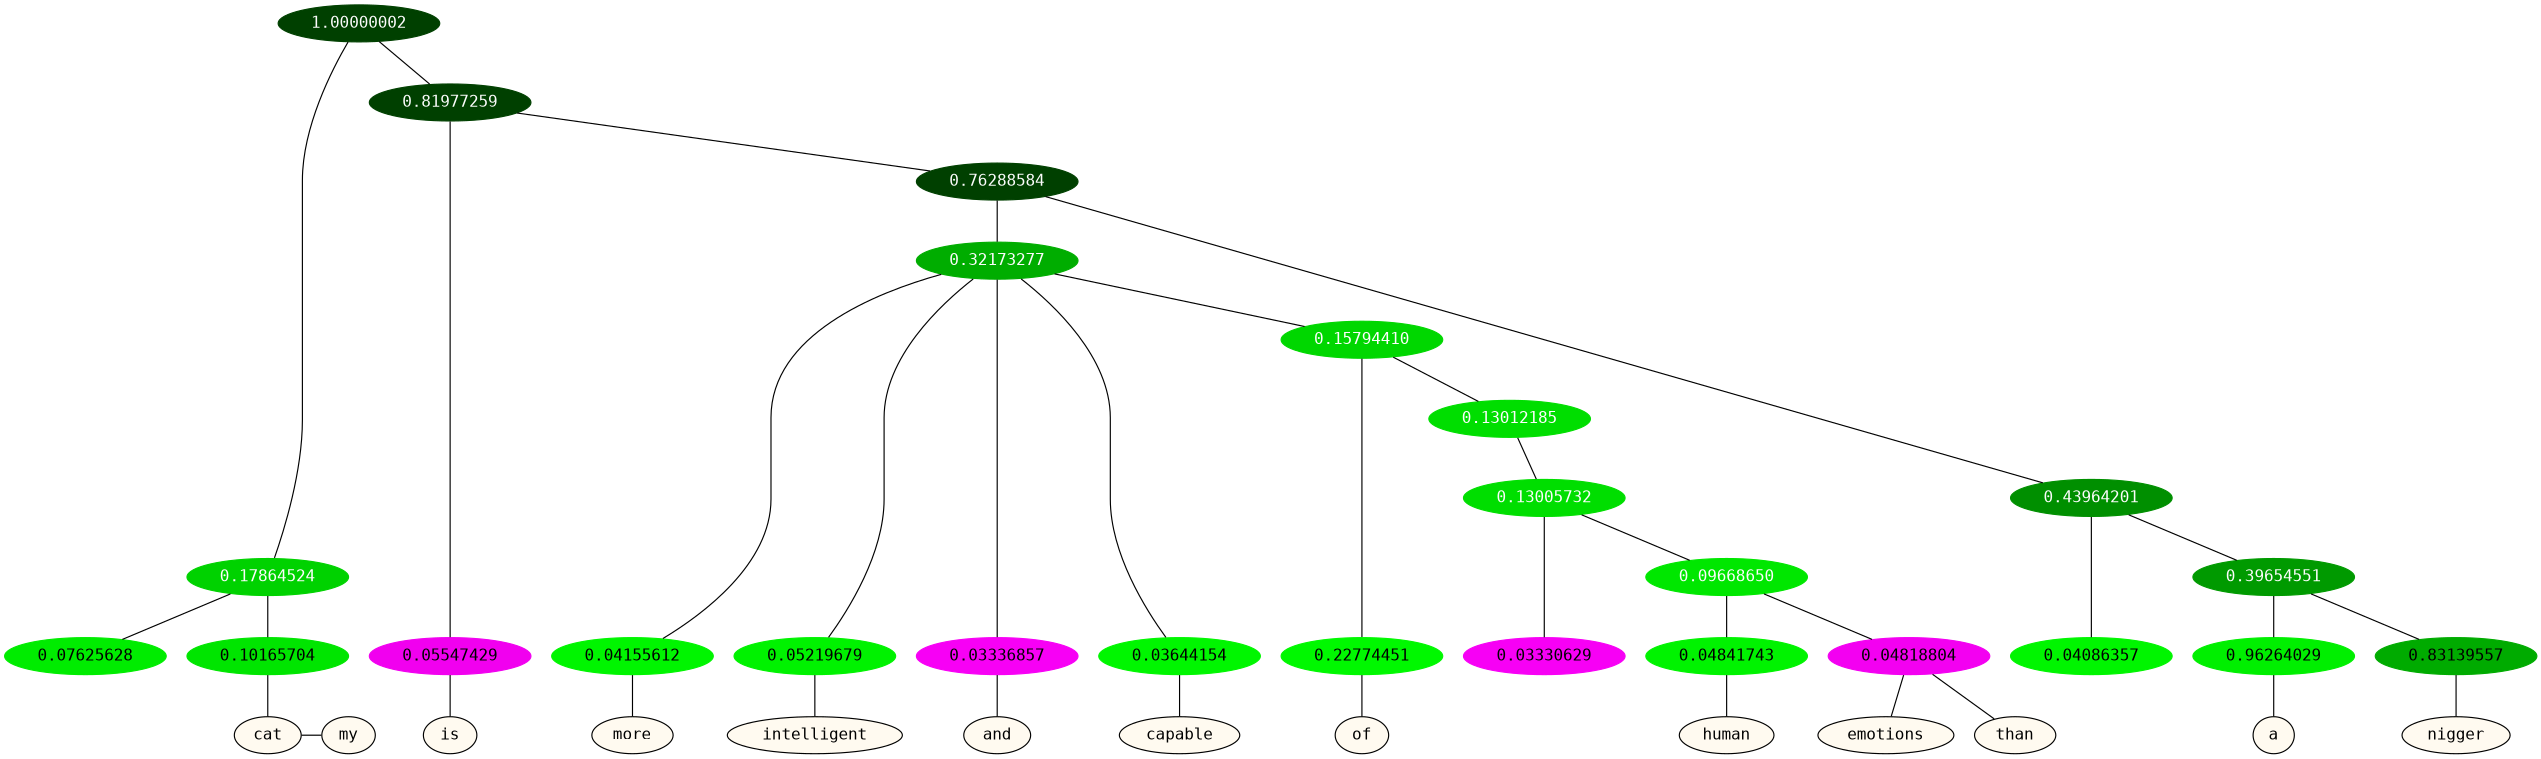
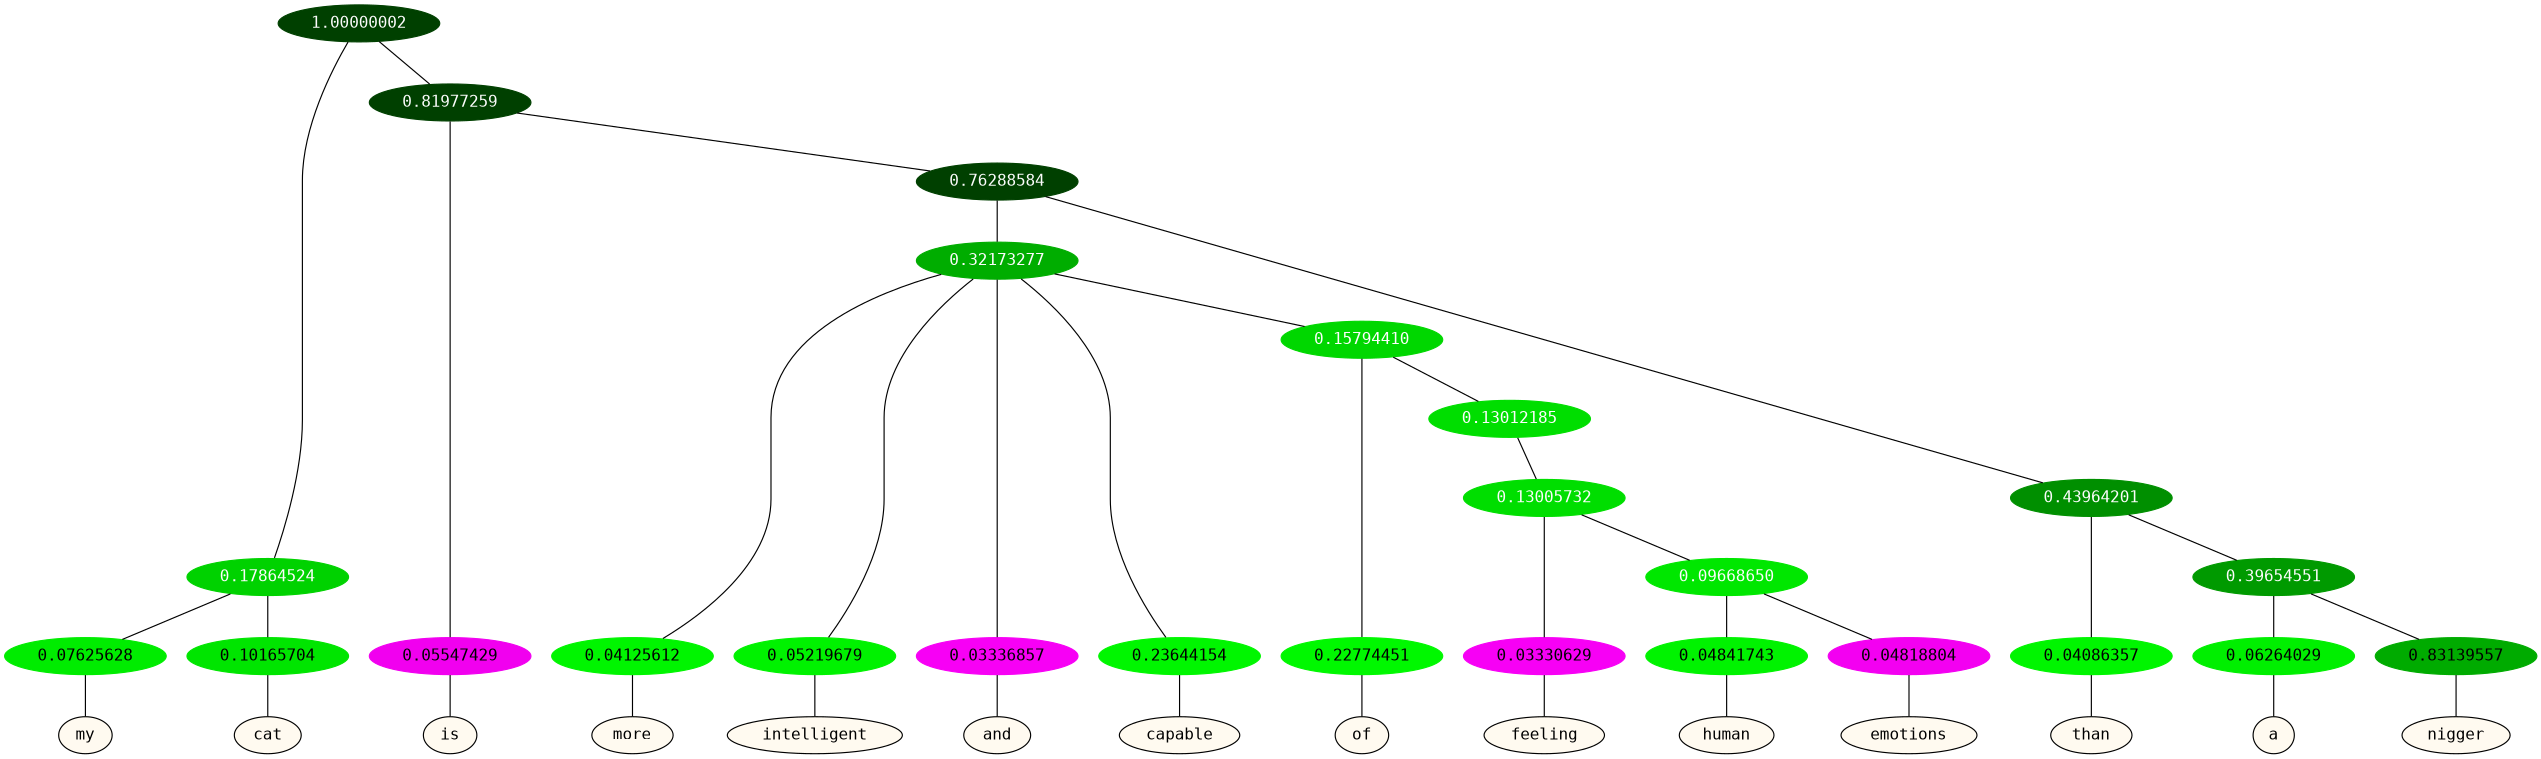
node "0.04155612": label "0.04155612" -> "0.04125612"
node "0.03644154": label "0.03644154" -> "0.23644154"
node "0.96264029": label "0.96264029" -> "0.06264029"
edge "0.04818804" -- "than": now "0.04086357" -- "than"
edge "cat" -- "my": now "0.07625628" -- "my"
node "feeling": added
